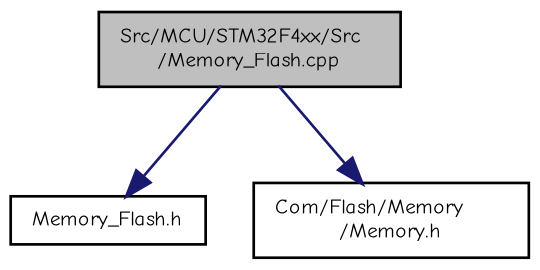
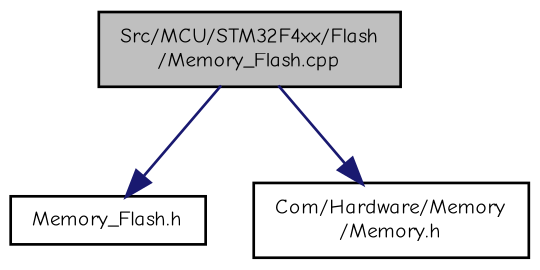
node "Src/MCU/STM32F4xx/Src /Memory_Flash.cpp": label "Src/MCU/STM32F4xx/Src /Memory_Flash.cpp" -> "Src/MCU/STM32F4xx/Flash /Memory_Flash.cpp"
node "Com/Flash/Memory /Memory.h": label "Com/Flash/Memory /Memory.h" -> "Com/Hardware/Memory /Memory.h"
